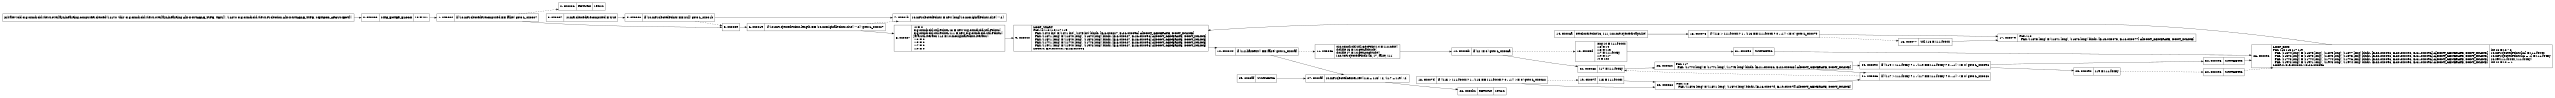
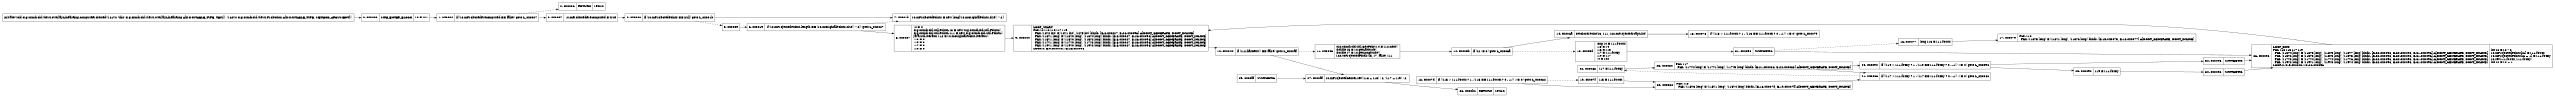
edge "1: 0x0004" -> "5: 0x000e": now "1: 0x0004" -> "3: 0x0007"
edge "15: 0x0075" -> "17: 0x0079": removed
edge "15: 0x0075" -> "16: 0x0077": now "31: 0x0096" -> "16: 0x0077"
node "16: 0x0077": text "util r13 = r11.f444x" -> "long r13 = r11.f444x"
edge "12: 0x005b" -> "22: 0x0088": now "12: 0x005b" -> "14: 0x006a"
edge "30: 0x0096" -> "26: 0x0096": style dashed -> solid
edge "25: 0x0092" -> "30: 0x0096": style dashed -> solid
